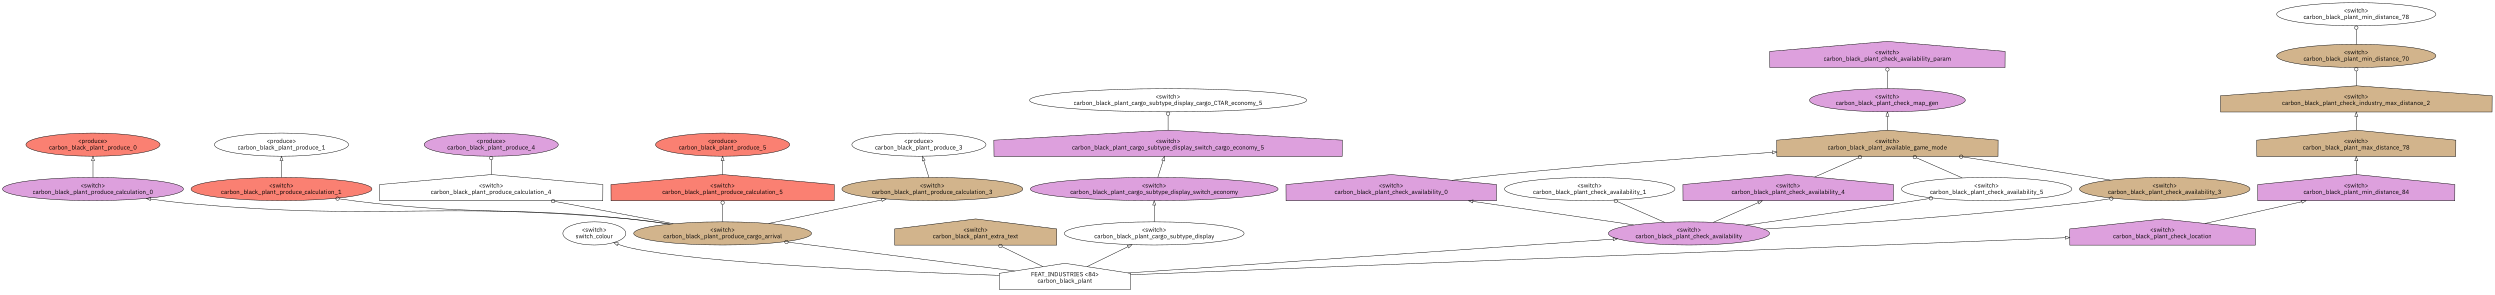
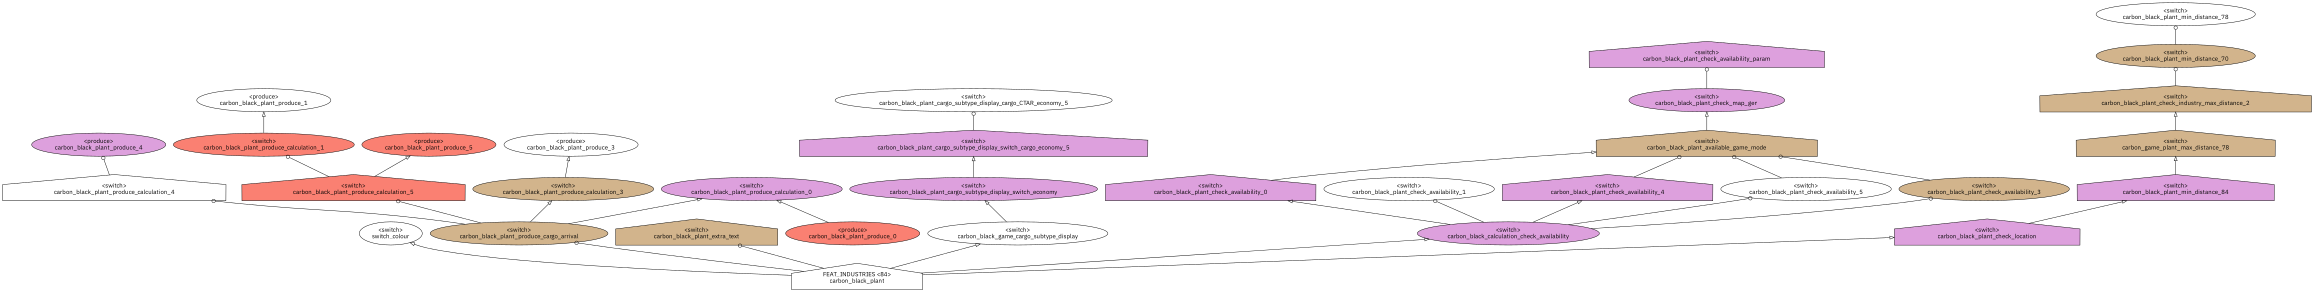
node "<switch> carbon_black_plant_max_distance_78": label "<switch> carbon_black_plant_max_distance_78" -> "<switch> carbon_game_plant_max_distance_78"
edge "<switch> carbon_black_plant_produce_calculation_0" -> "<produce> carbon_black_plant_produce_0": reversed
edge "<switch> carbon_black_plant_produce_cargo_arrival" -> "<switch> carbon_black_plant_produce_calculation_1": now "<switch> carbon_black_plant_produce_calculation_5" -> "<switch> carbon_black_plant_produce_calculation_1"
node "<switch> carbon_black_plant_cargo_subtype_display": label "<switch> carbon_black_plant_cargo_subtype_display" -> "<switch> carbon_black_game_cargo_subtype_display"
node "<switch> carbon_black_plant_check_availability": label "<switch> carbon_black_plant_check_availability" -> "<switch> carbon_black_calculation_check_availability"
